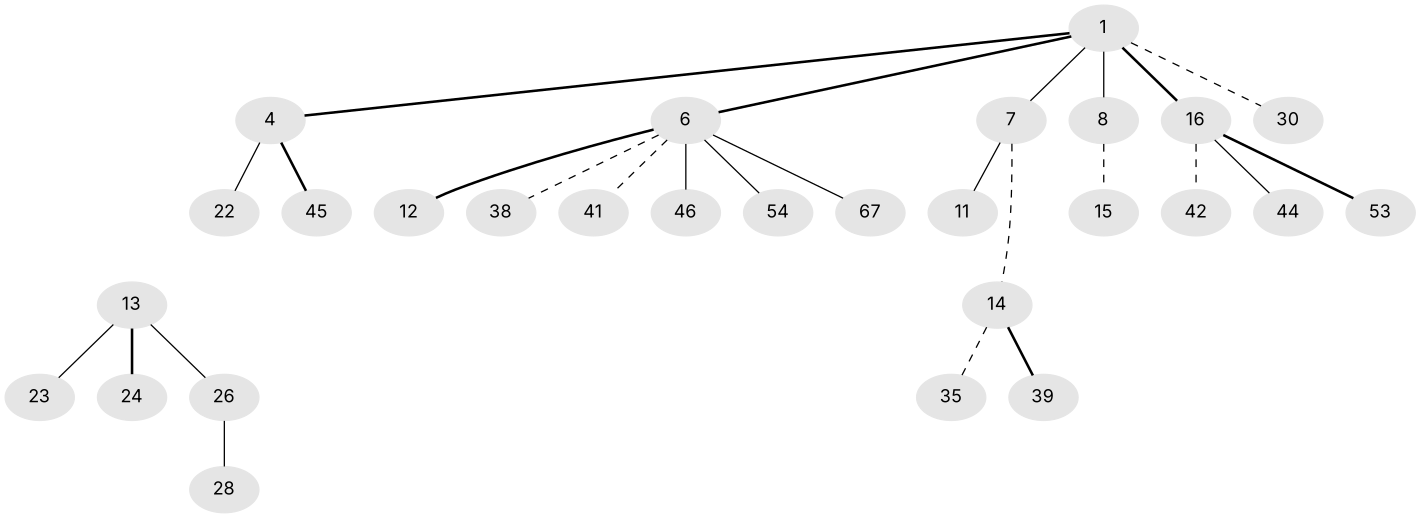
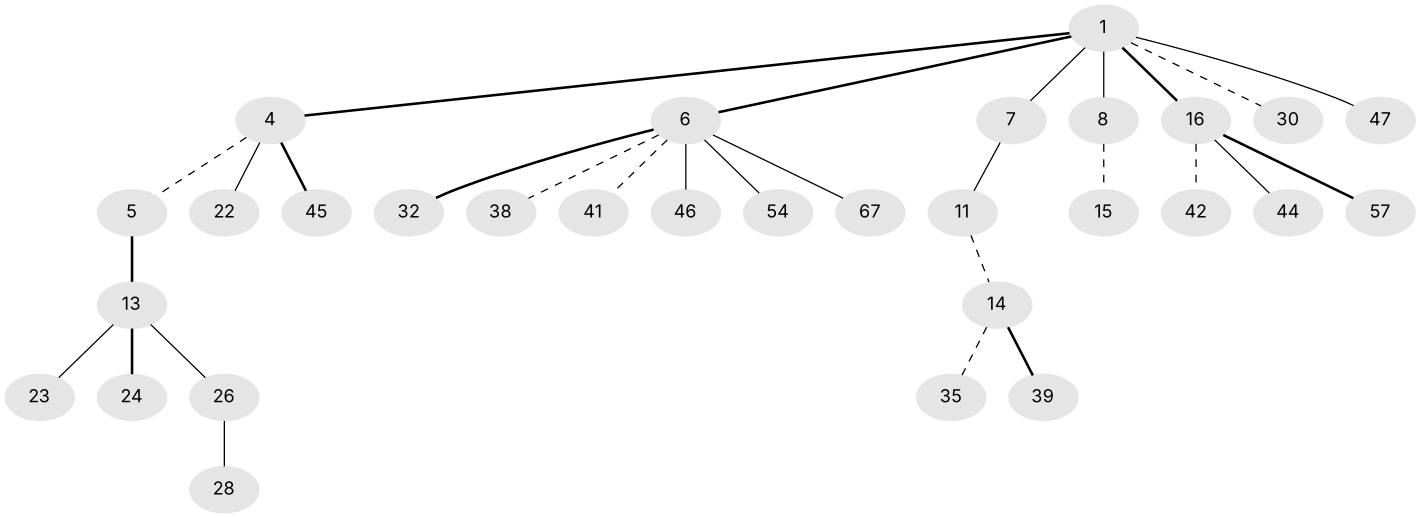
node "47": added
node "5": added
node "12": label "12" -> "32"
edge "7" -- "14": now "11" -- "14"
node "53": label "53" -> "57"
